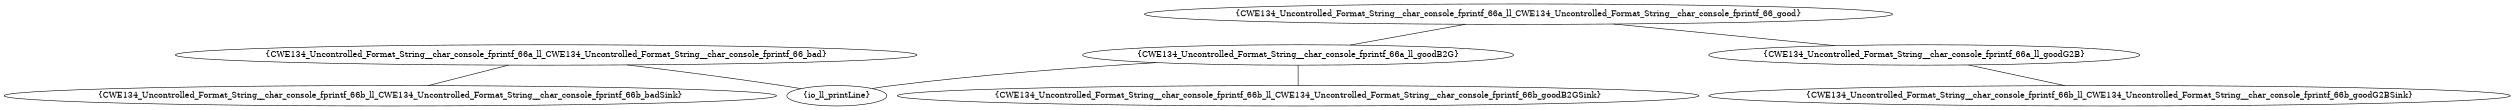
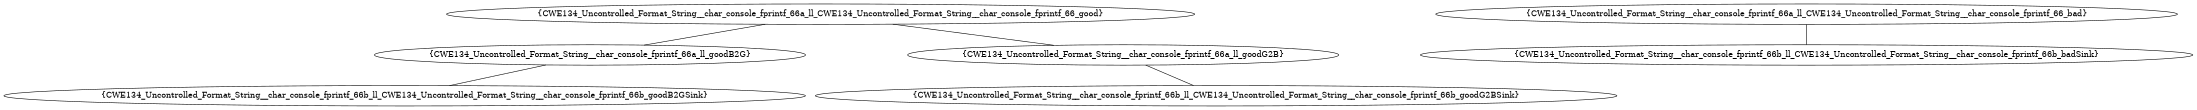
node "{io_ll_printLine}": removed
